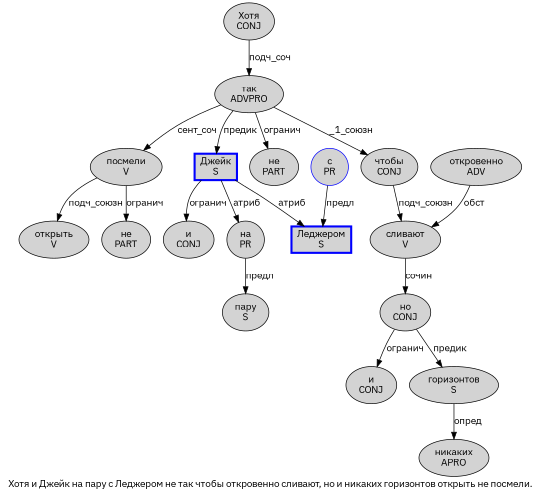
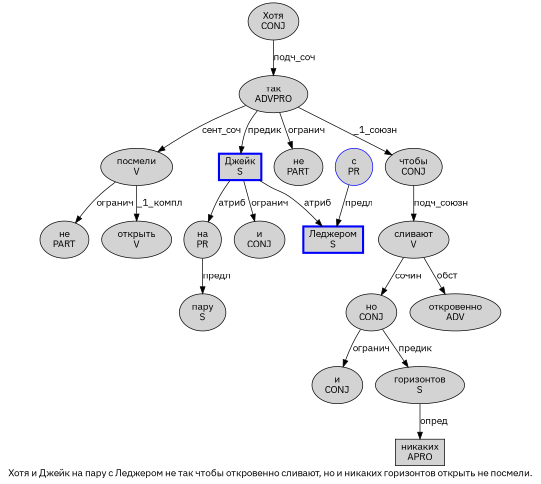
edge "посмели V" -> "открыть V": label "подч_союзн" -> "_1_компл"
edge "откровенно ADV" -> "сливают V": reversed
node "никаких APRO": shape ellipse -> box
